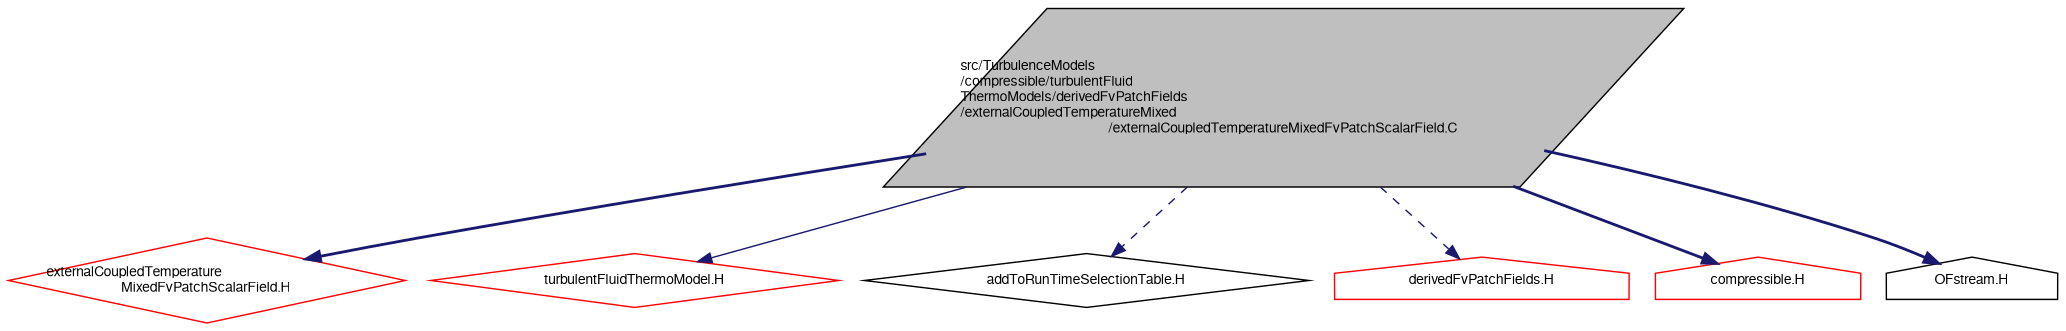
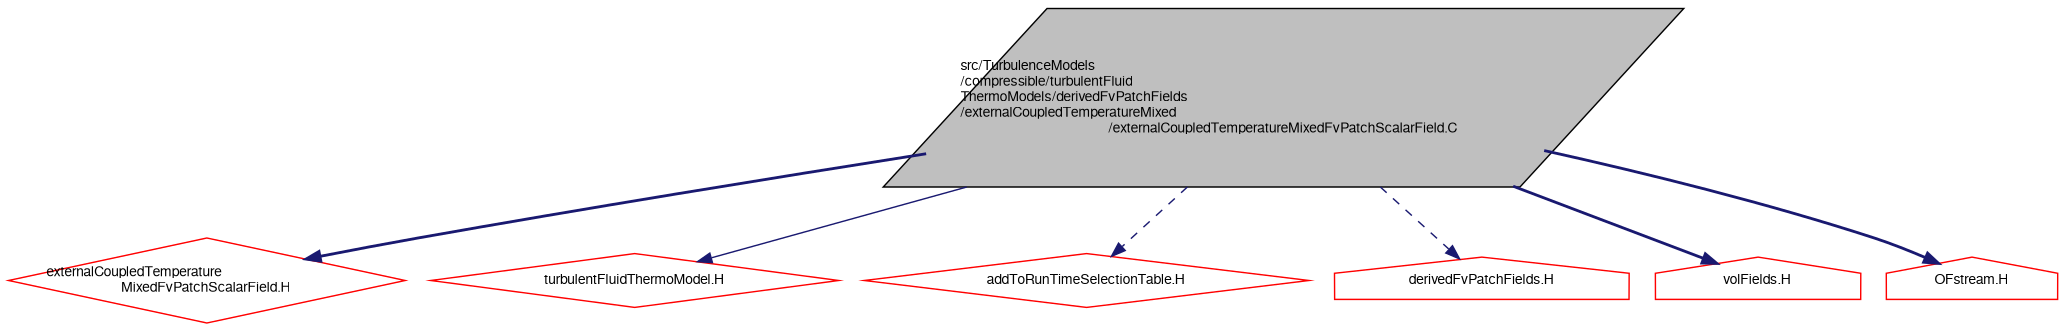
node "addToRunTimeSelectionTable.H": color black -> red
node "compressible.H": label "compressible.H" -> "volFields.H"
node "OFstream.H": color black -> red
